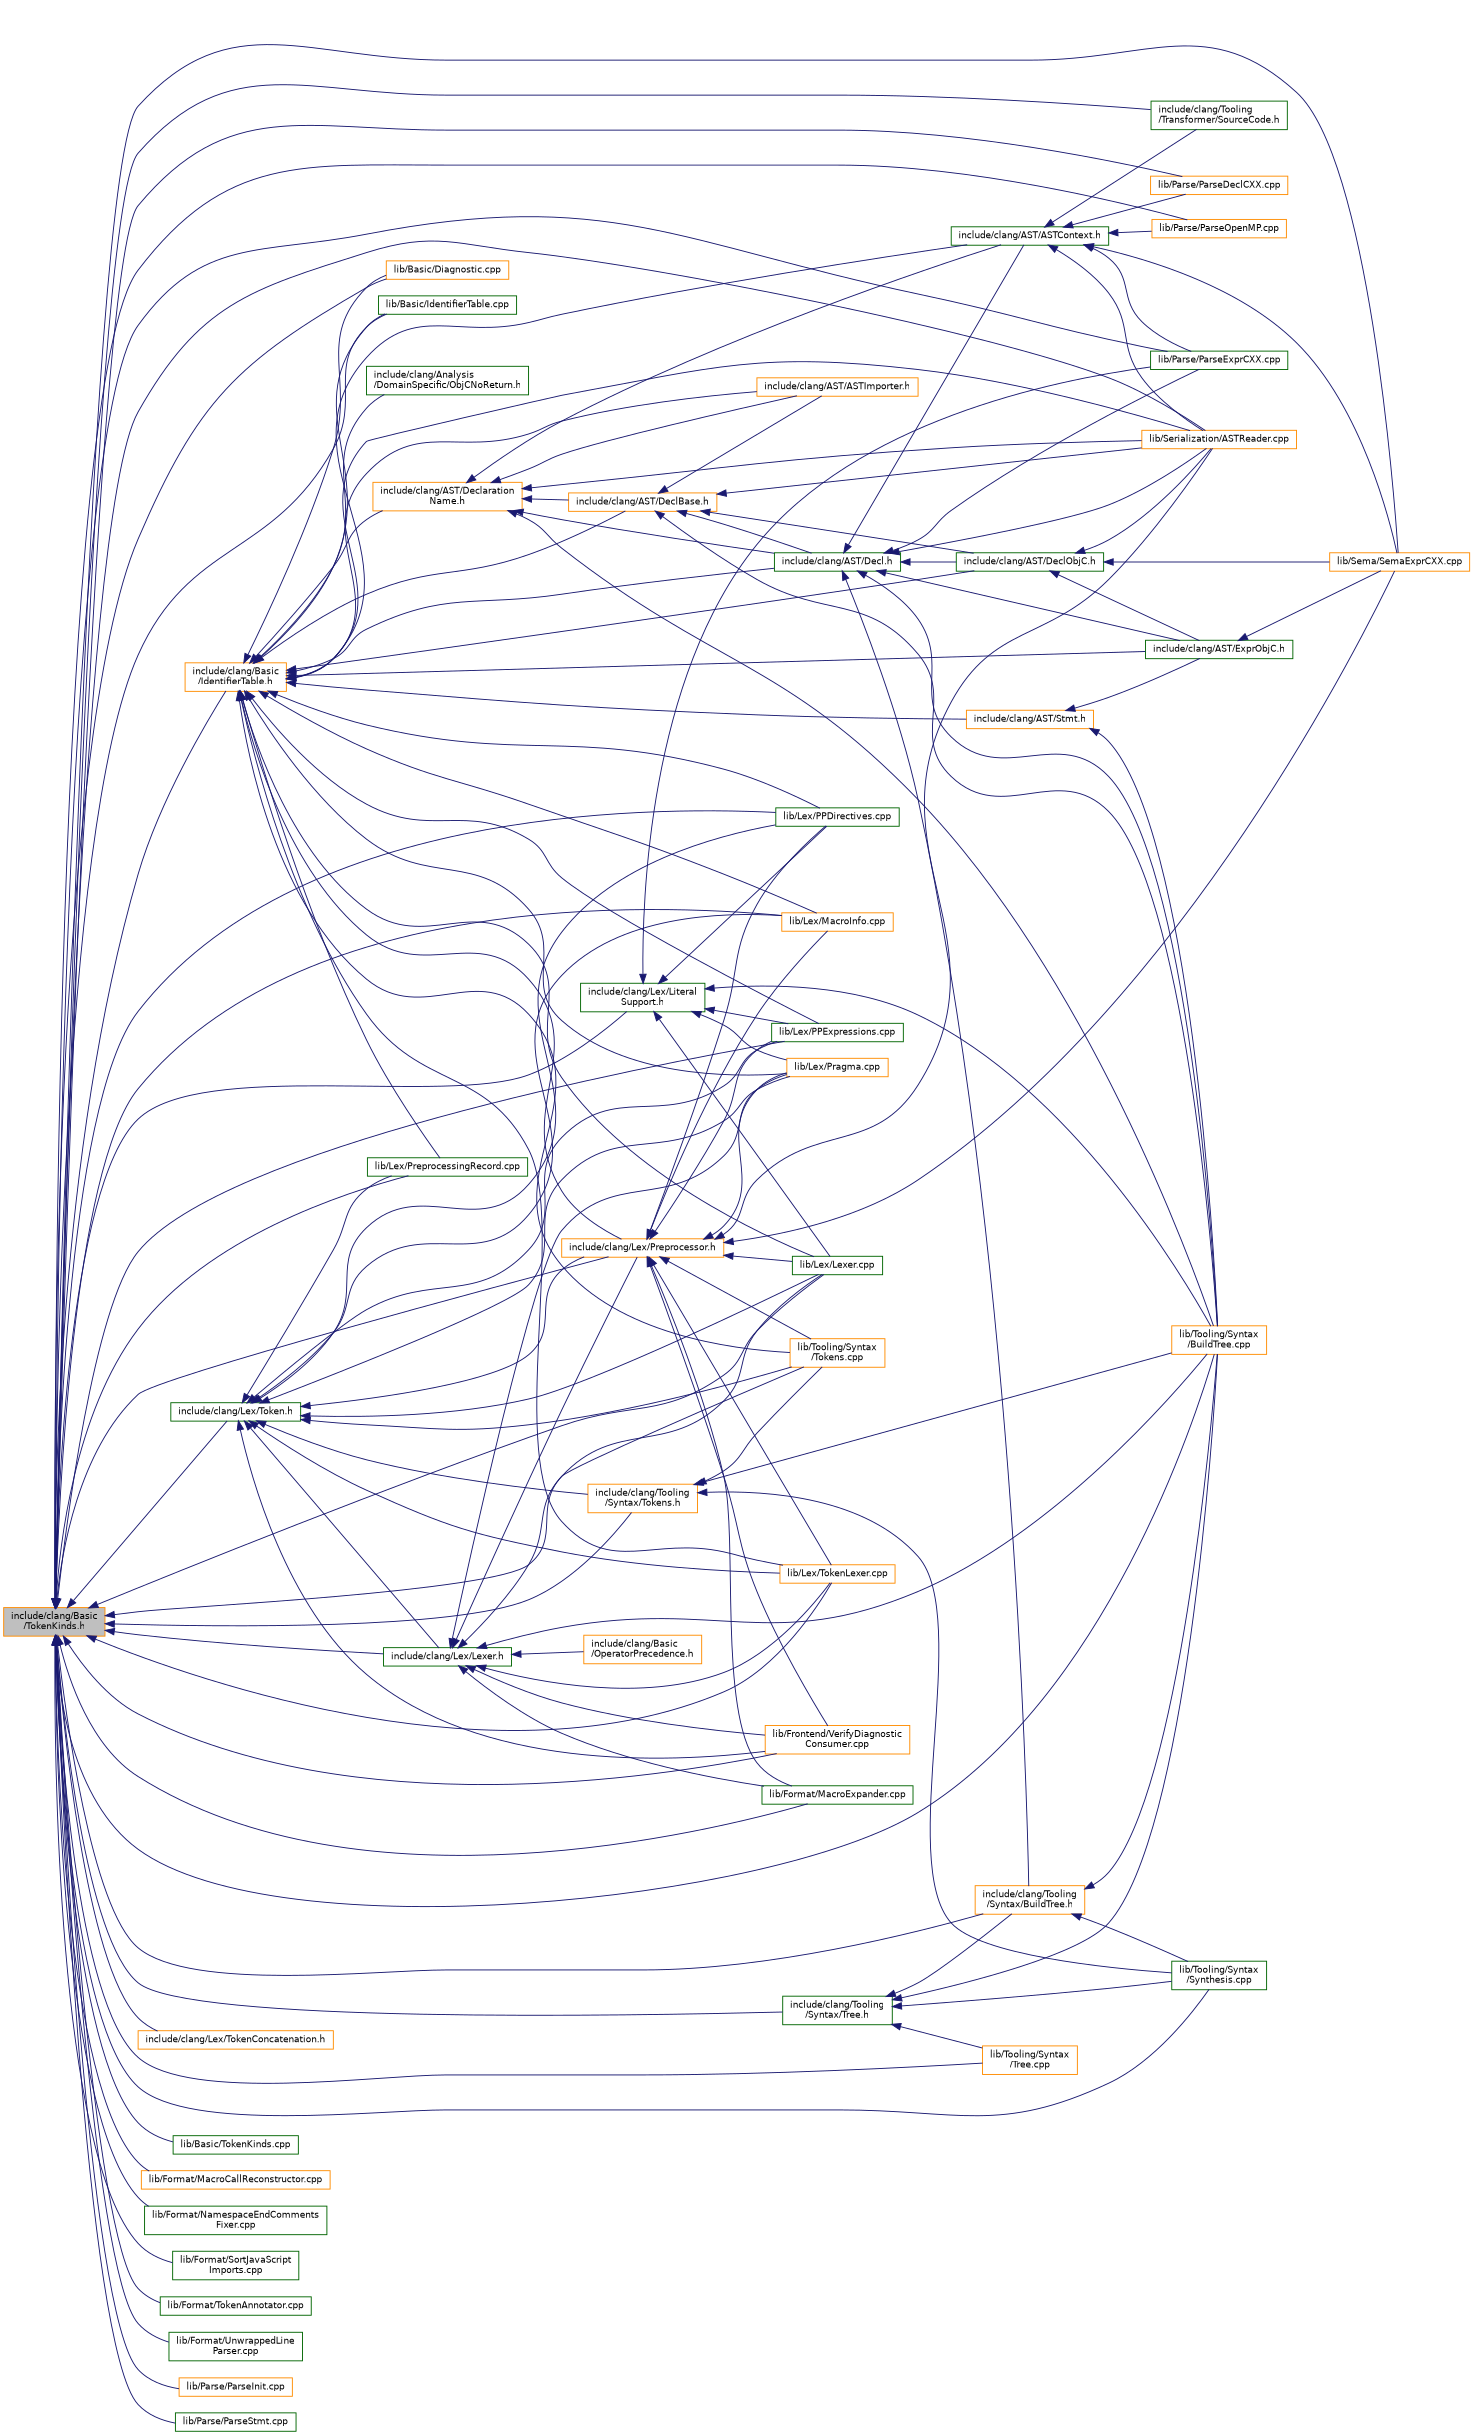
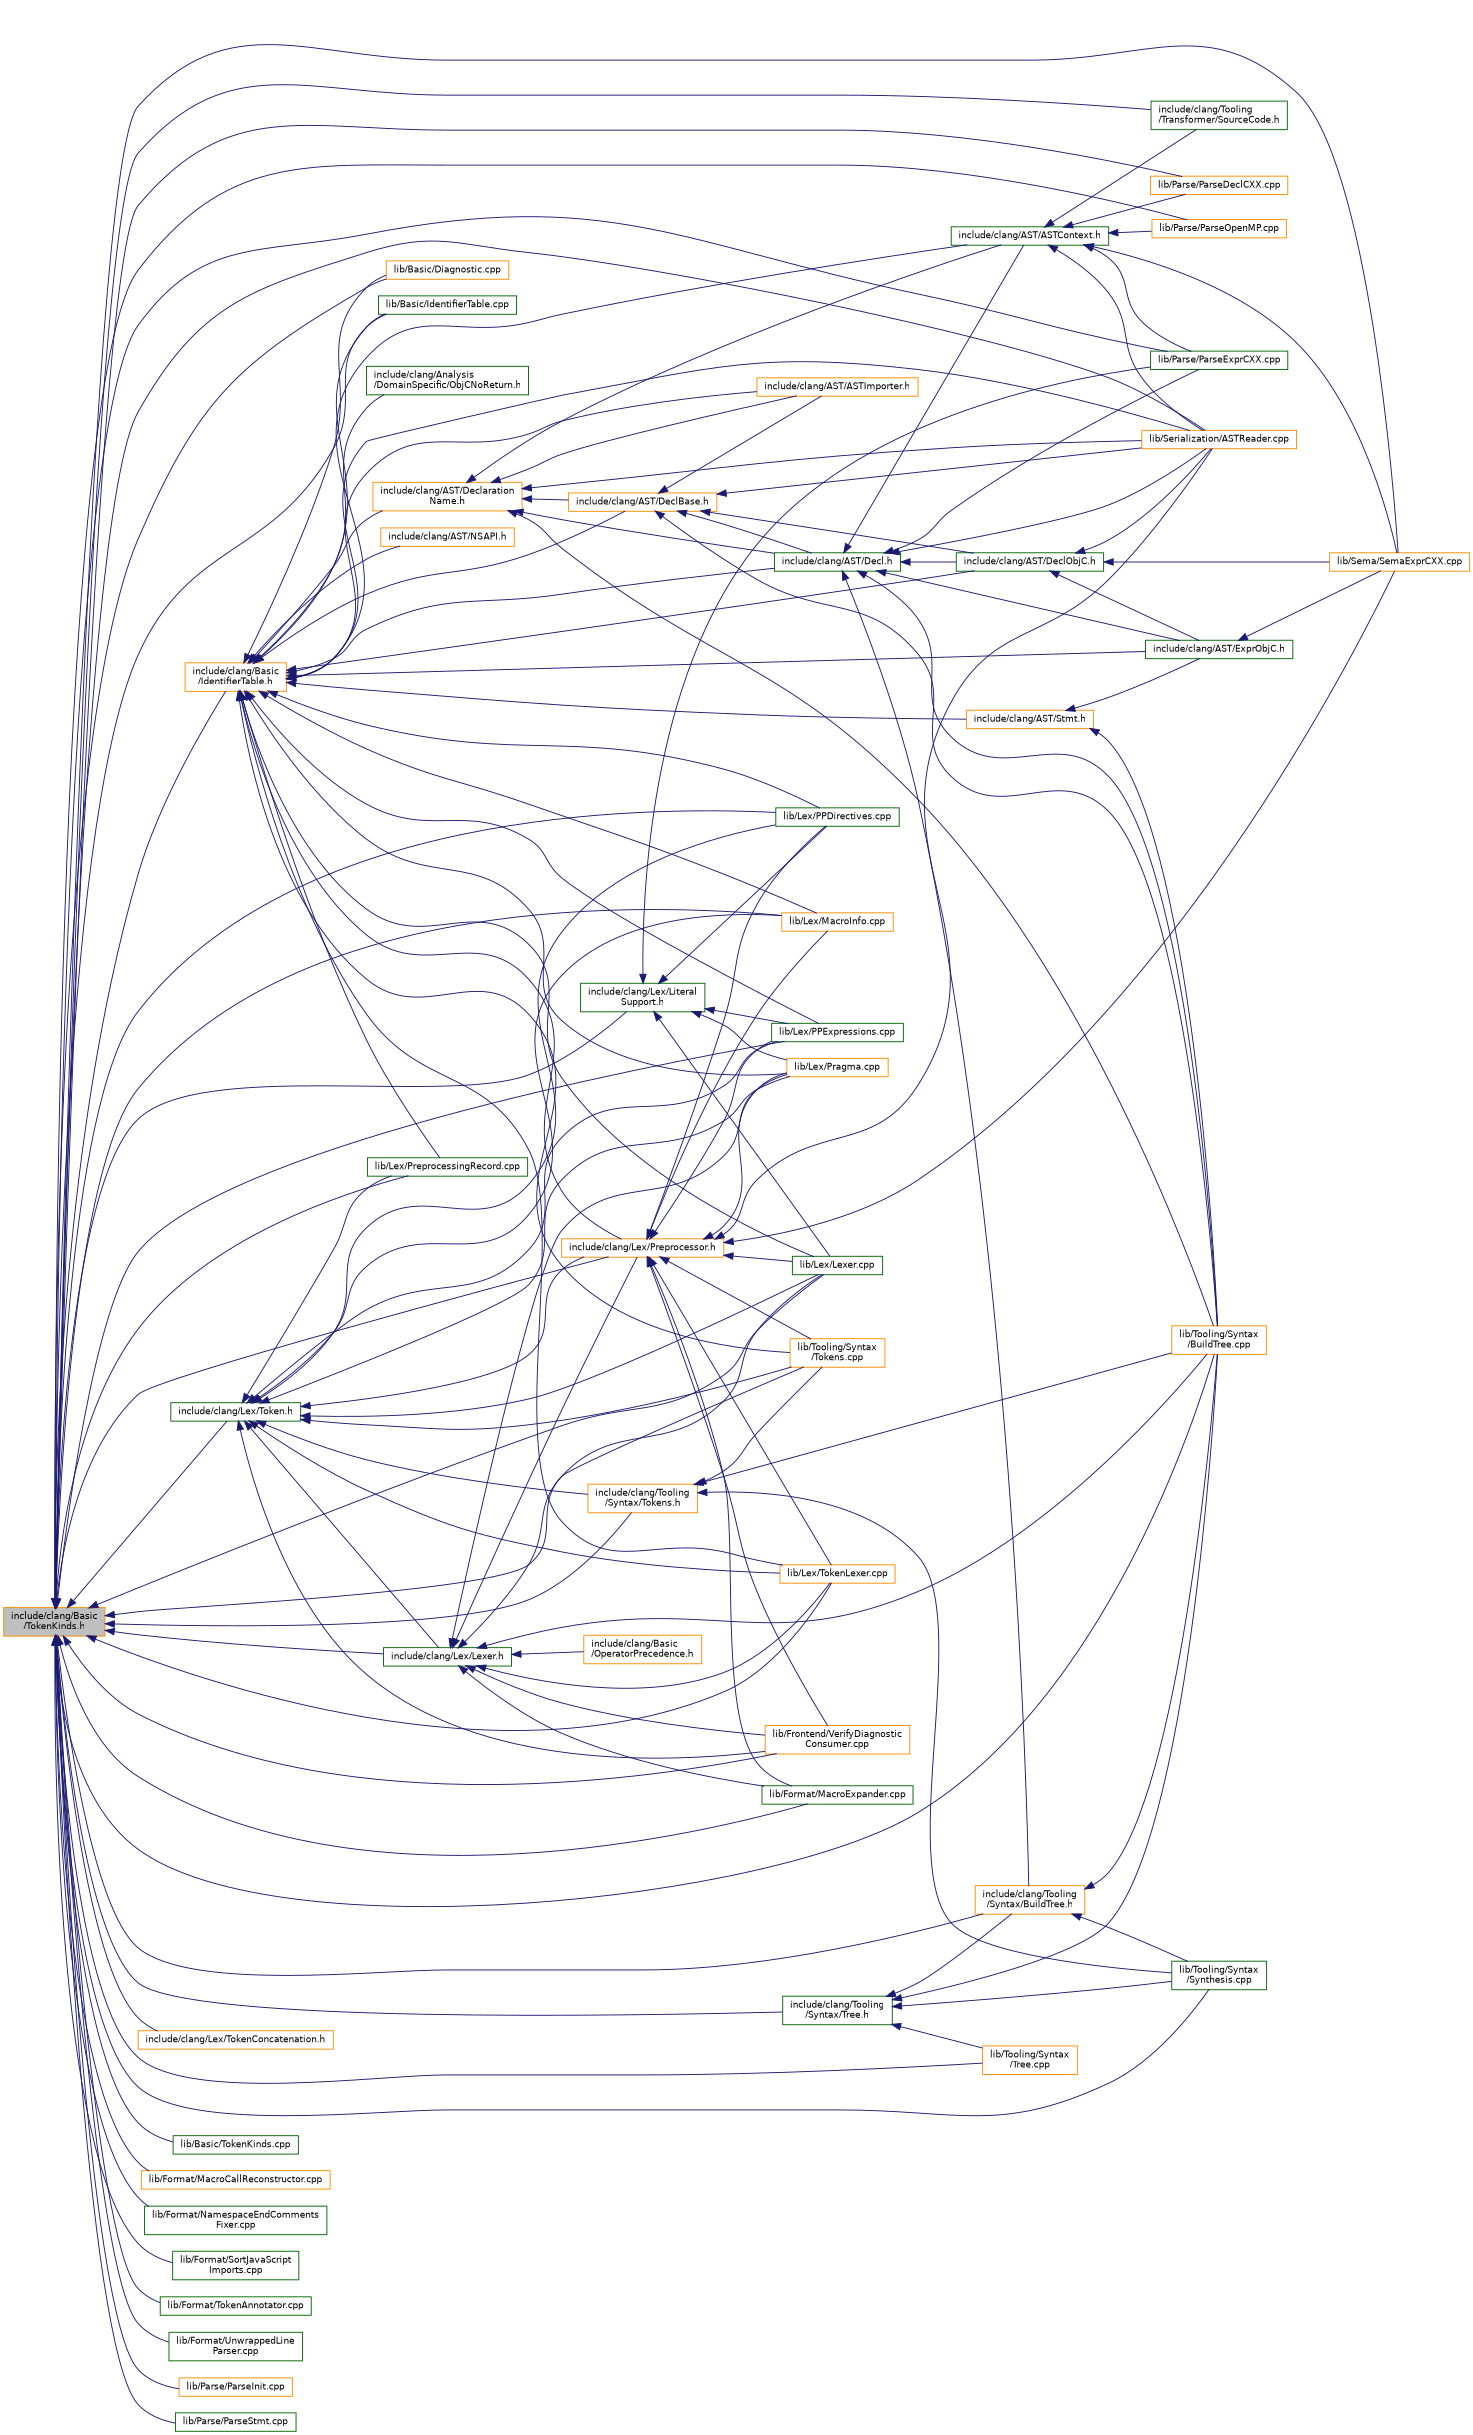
node "include/clang/AST/NSAPI.h": added
edge "lib/Tooling/Syntax /BuildTree.cpp" -> "include/clang/Lex/Literal Support.h": removed
